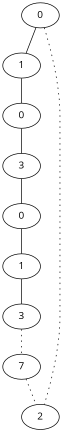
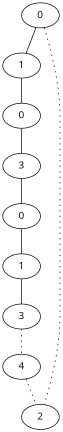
node "7": label "7" -> "4"
